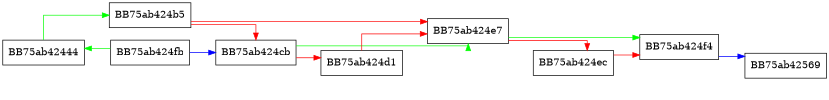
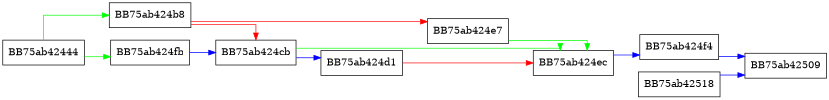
node "BB75ab424b5": label "BB75ab424b5" -> "BB75ab424b8"
edge "BB75ab424d1" -> "BB75ab424e7": now "BB75ab424d1" -> "BB75ab424ec"
edge "BB75ab424e7" -> "BB75ab424f4": removed
edge "BB75ab424e7" -> "BB75ab424ec": color red -> green
edge "BB75ab424cb" -> "BB75ab424e7": now "BB75ab424cb" -> "BB75ab424ec"
edge "BB75ab424fb" -> "BB75ab42444": reversed
edge "BB75ab424ec" -> "BB75ab424f4": color red -> blue
edge "BB75ab424cb" -> "BB75ab424d1": color red -> blue
node "BB75ab42569": label "BB75ab42569" -> "BB75ab42509"
node "BB75ab42518": added
